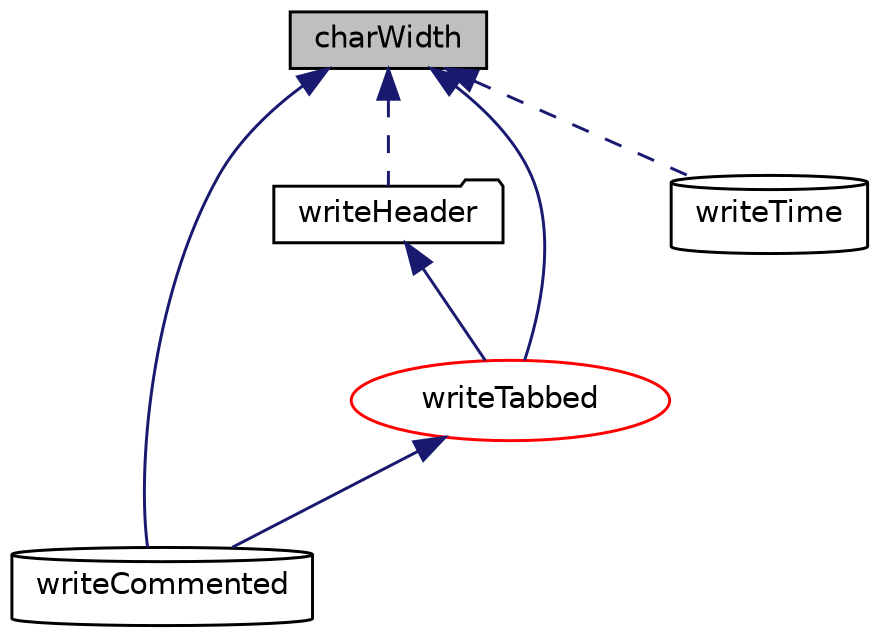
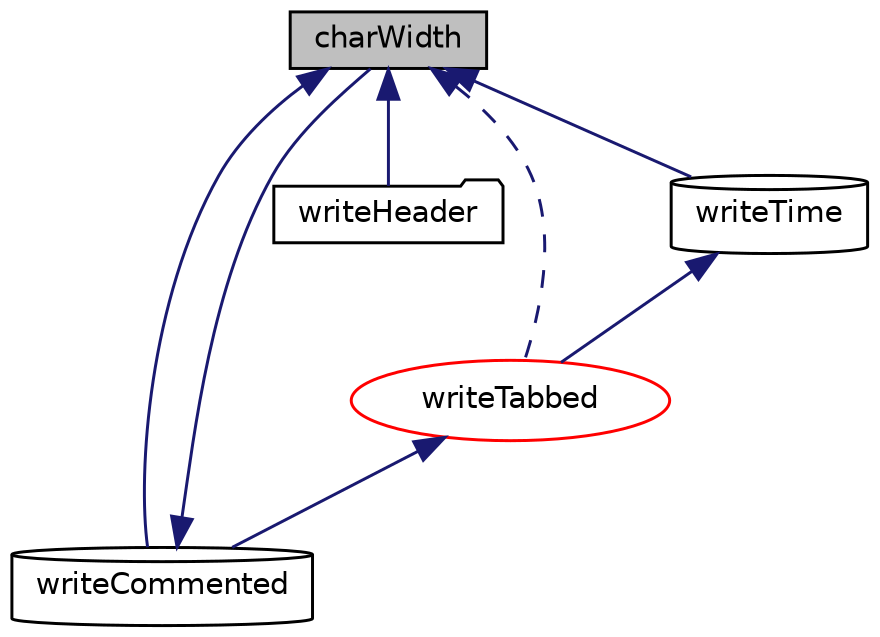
edge "writeTime" -> "charWidth": style dashed -> solid
edge "writeHeader" -> "charWidth": style dashed -> solid
edge "writeTabbed" -> "charWidth": style solid -> dashed
edge "charWidth" -> "writeCommented": added
edge "writeTabbed" -> "writeHeader": now "writeTabbed" -> "writeTime"
